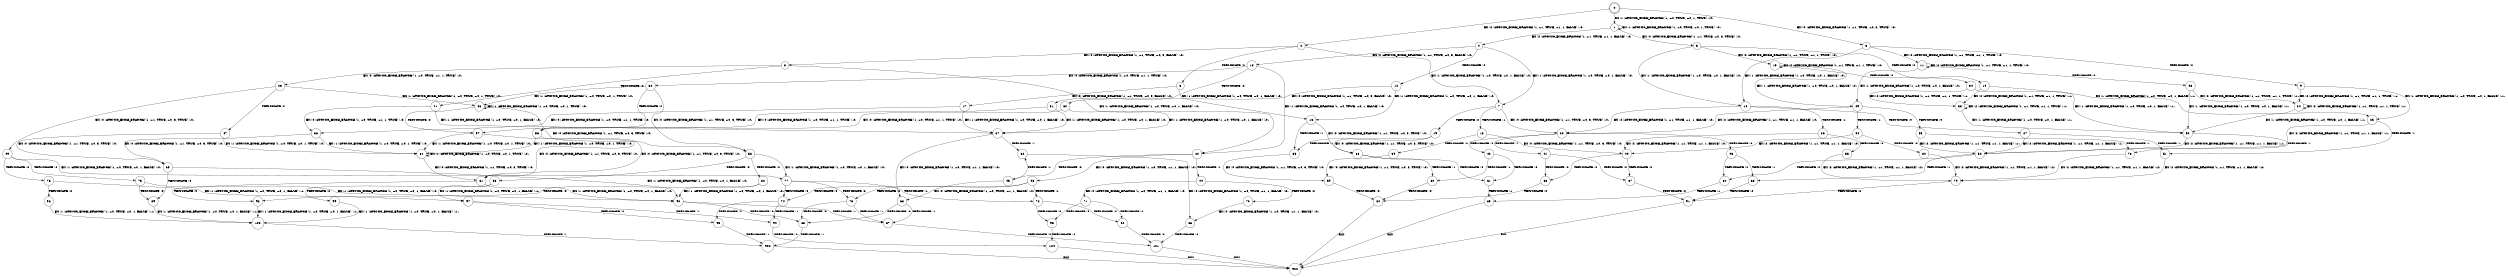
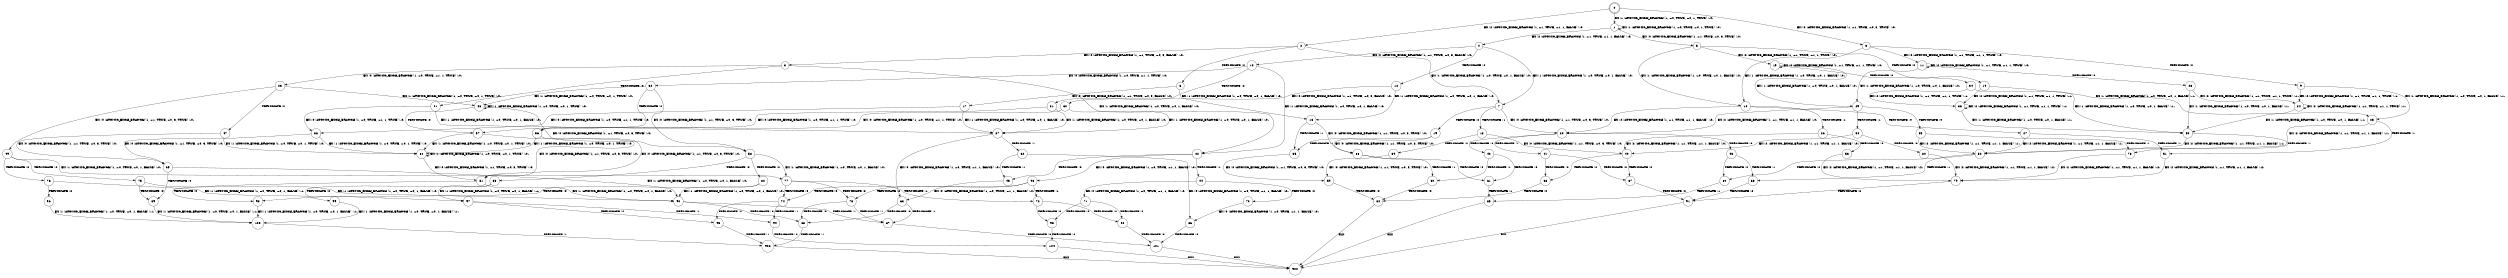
edge "45" -> "62": reversed
